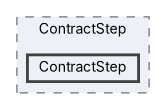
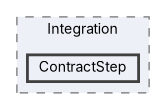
cluster "ContractStep": label "ContractStep" -> "Integration"
